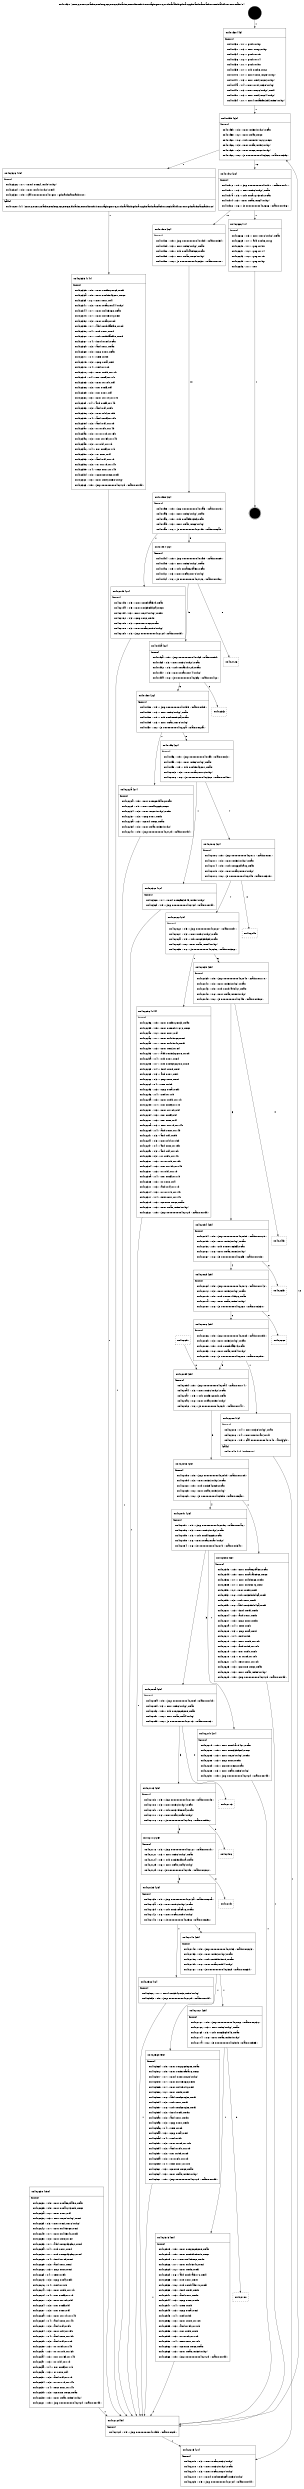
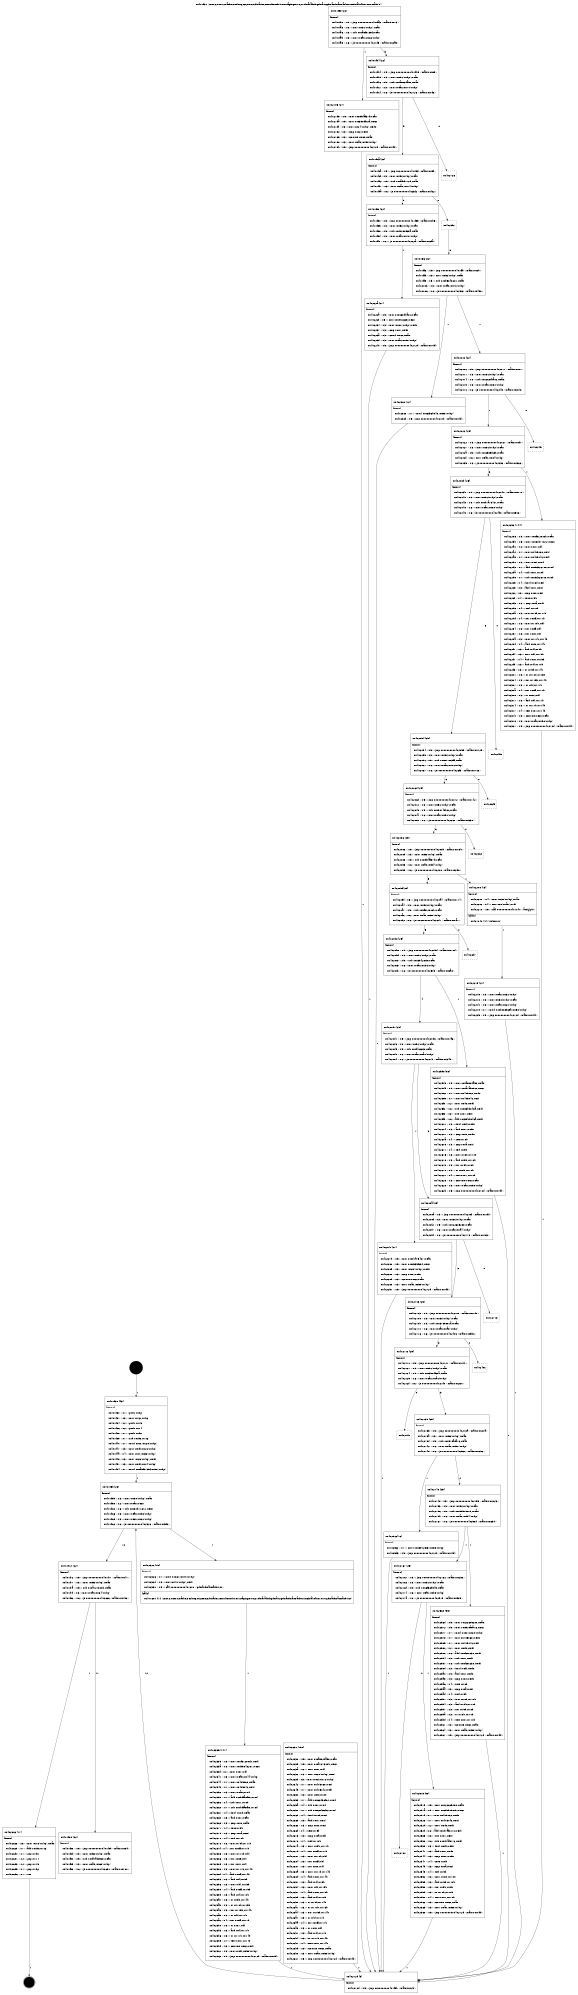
edge "0x401f88 [22]" -> "0x401f9e [22]": removed, label "10"
edge "0x401fe0 [22]" -> "0x401ff6 [22]": now "0x4023f2" -> "0x401ff6 [22]"
edge "0x402054 [25]" -> "0x40206d [25]": label " 4" -> " 6"
edge "0x4026d7" -> "0x40209f [25]": reversed
edge "0x40272d [5]" -> "0x402215 [21]": reversed
